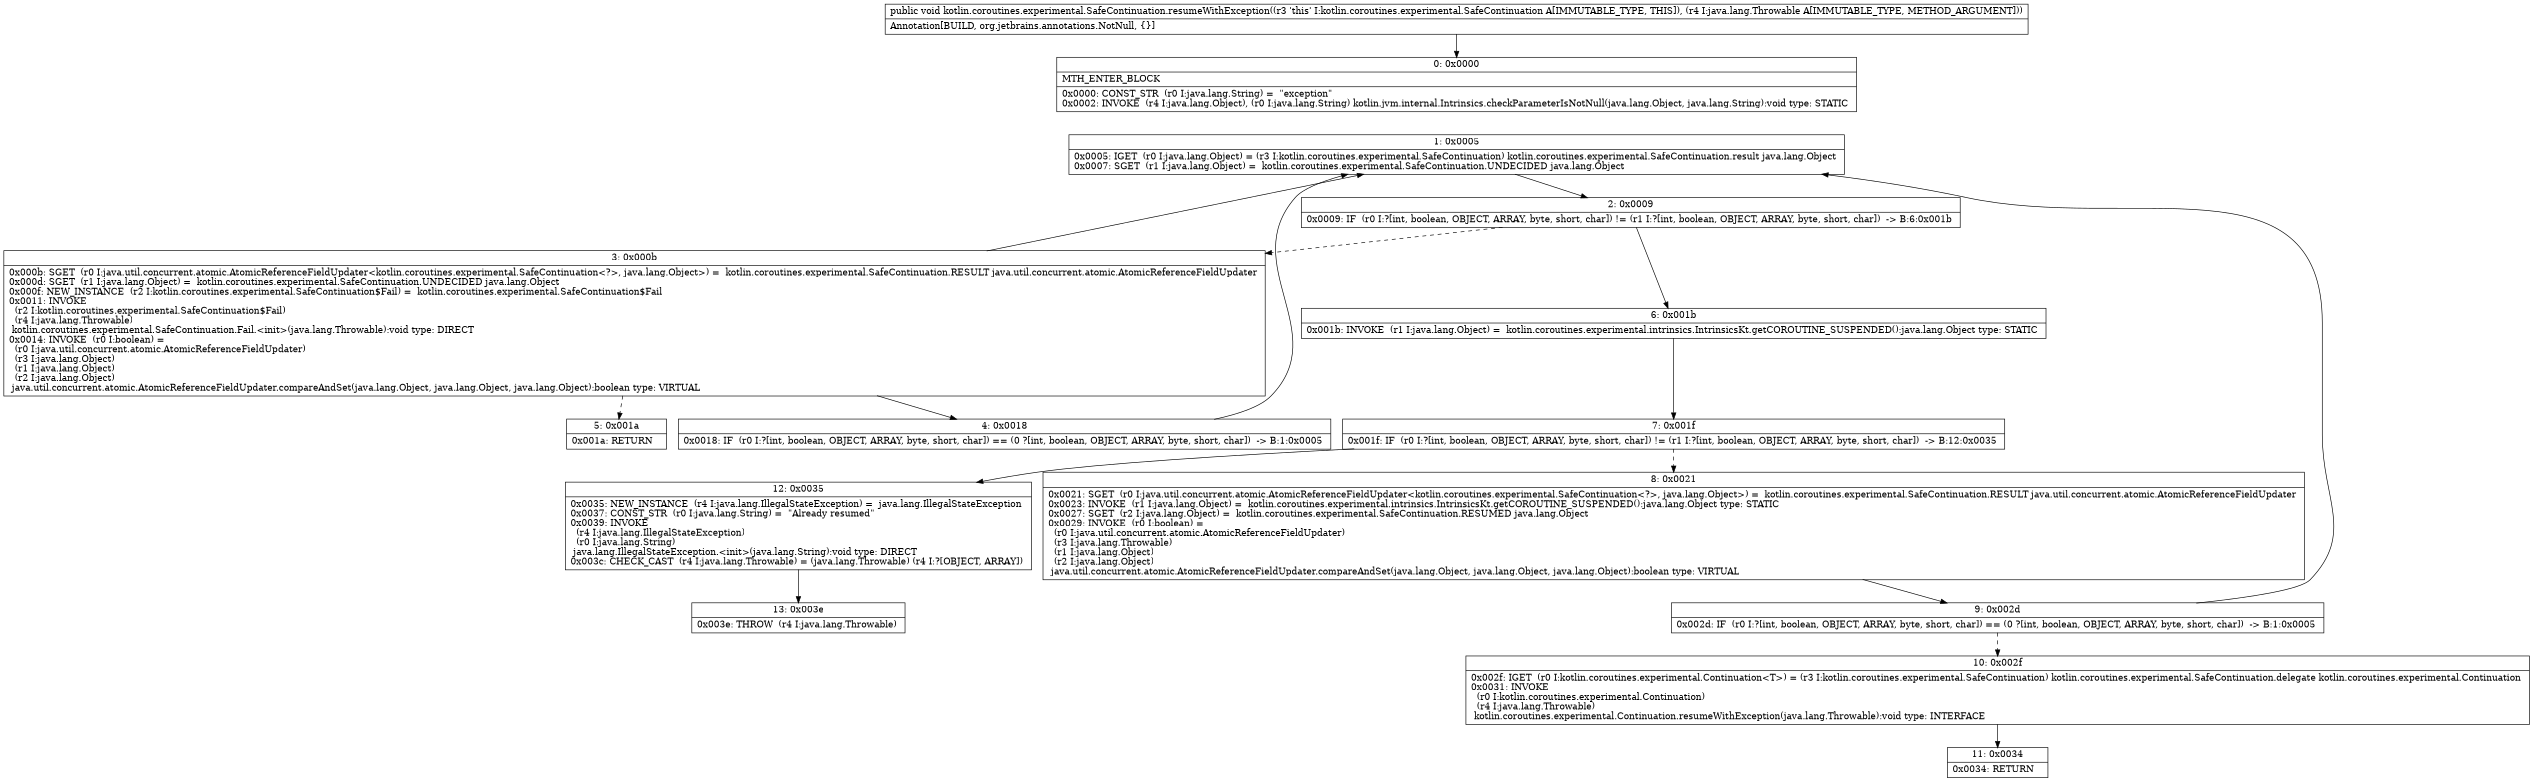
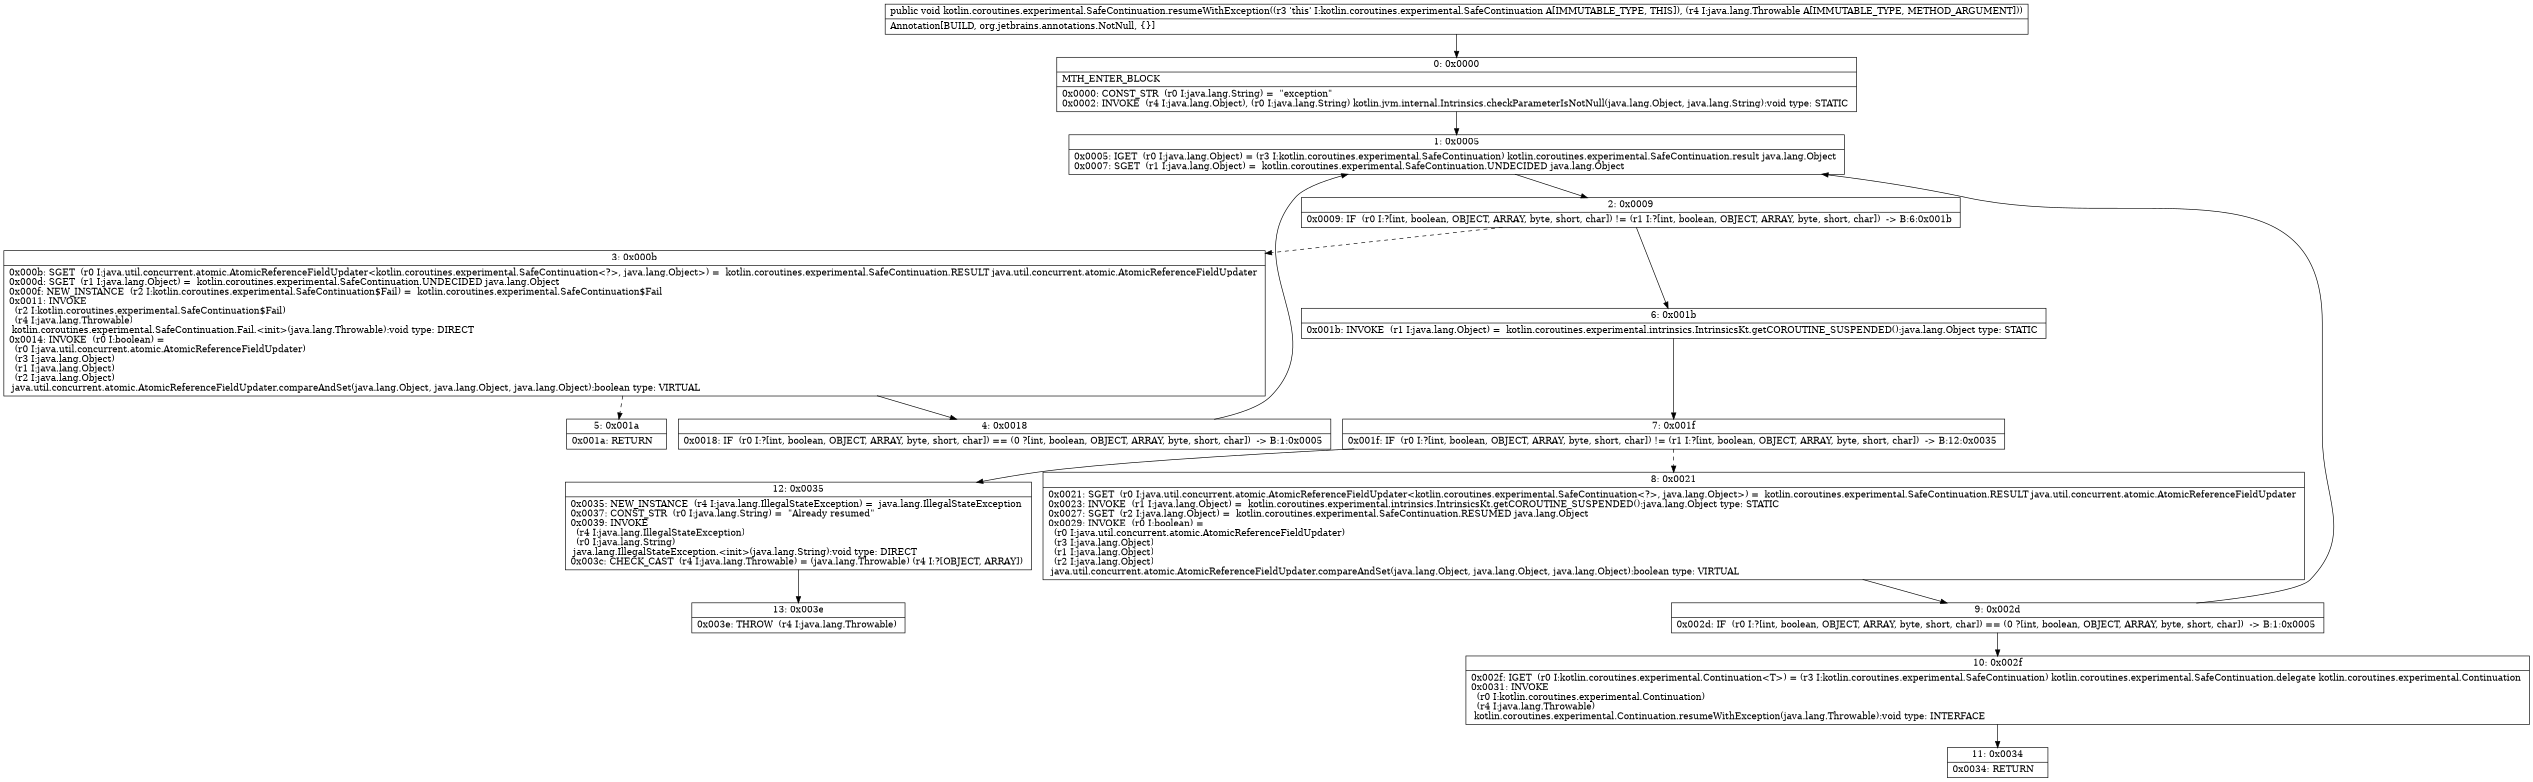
edge "3: 0x000b" -> "1: 0x0005": now "0: 0x0000" -> "1: 0x0005"
node "8: 0x0021": text "(r3 I:java.lang.Throwable)" -> "(r3 I:java.lang.Object)"
edge "9: 0x002d" -> "10: 0x002f": style dashed -> solid
